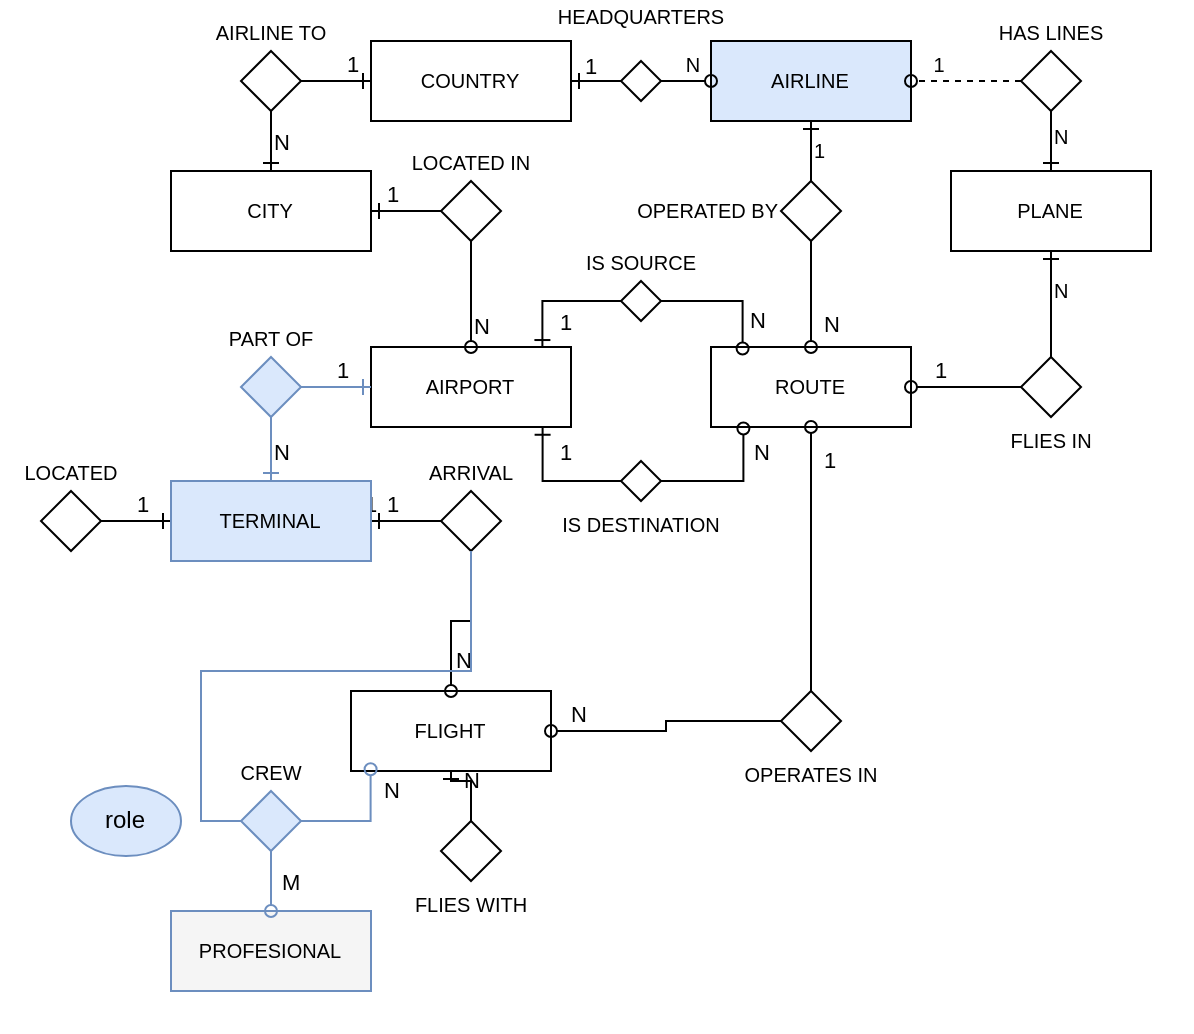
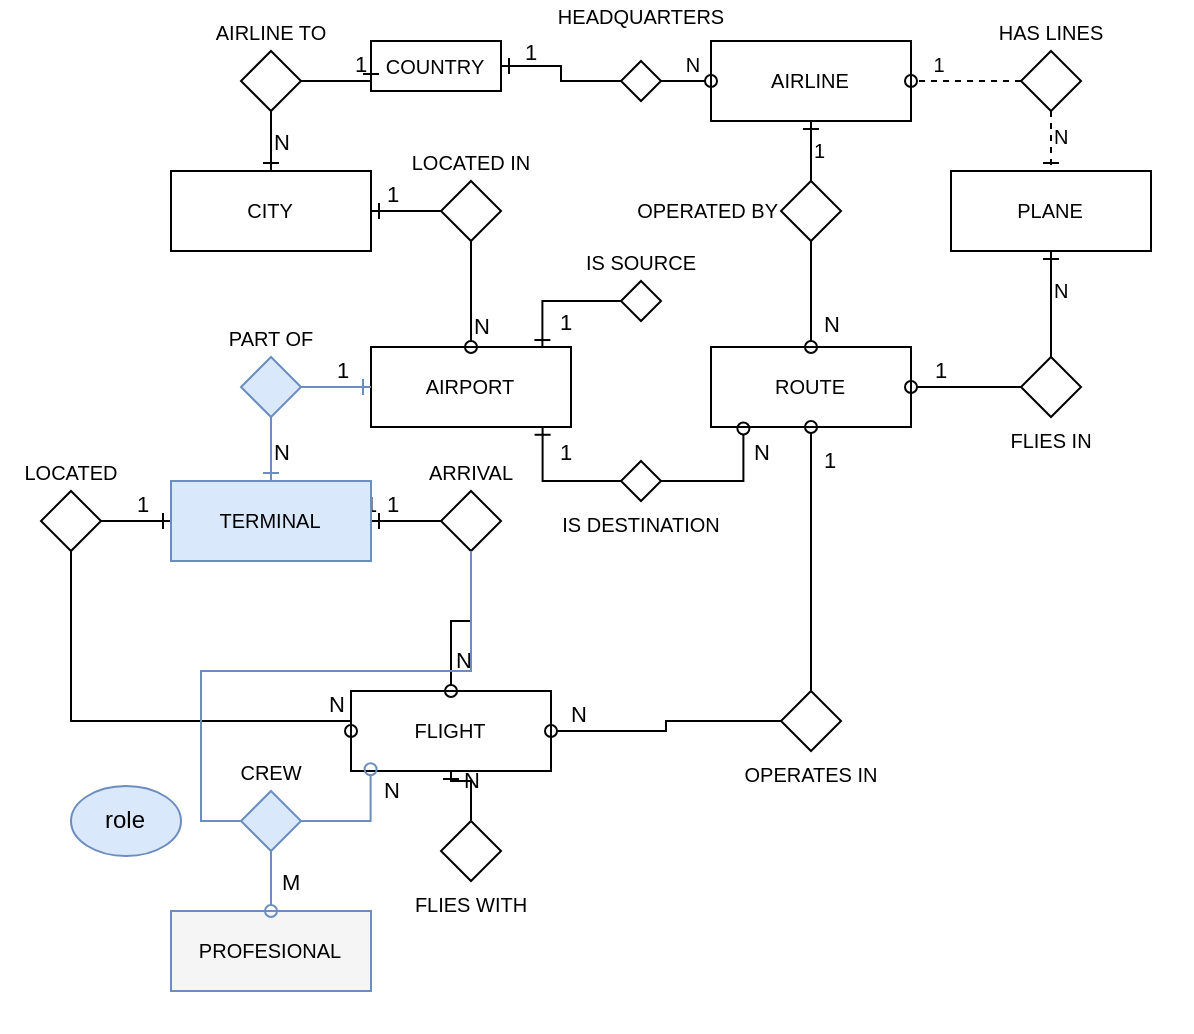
node "COUNTRY": size 200x80 -> 130x50
node "AIRLINE": fillcolor #dae8fc -> #ffffff
edge "HAS LINES" -> "PLANE": style solid -> dashed
edge "IS SOURCE" -> "ROUTE": removed, label "N"
edge "LOCATED" -> "FLIGHT": added, label "N"
